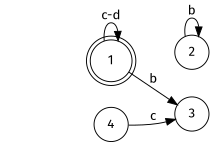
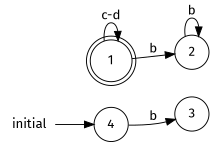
edge "1" -> "3": now "1" -> "2"
edge "4" -> "3": label "c" -> "b"
node "initial": added
